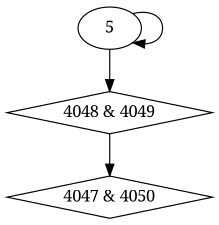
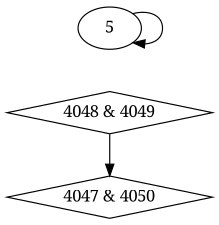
edge "5" -> "4048 & 4049": removed
